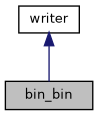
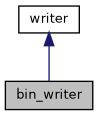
node "bin_bin": label "bin_bin" -> "bin_writer"
